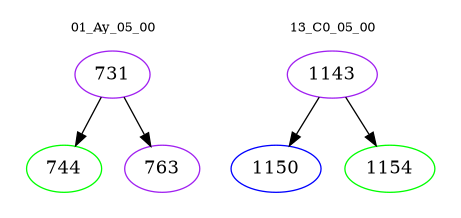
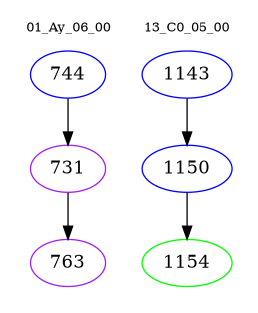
cluster "01_Ay_05_00": label "01_Ay_05_00" -> "01_Ay_06_00"
node "1143": color purple -> blue
edge "731" -> "744": reversed
edge "1143" -> "1154": now "1150" -> "1154"
node "744": color green -> blue
